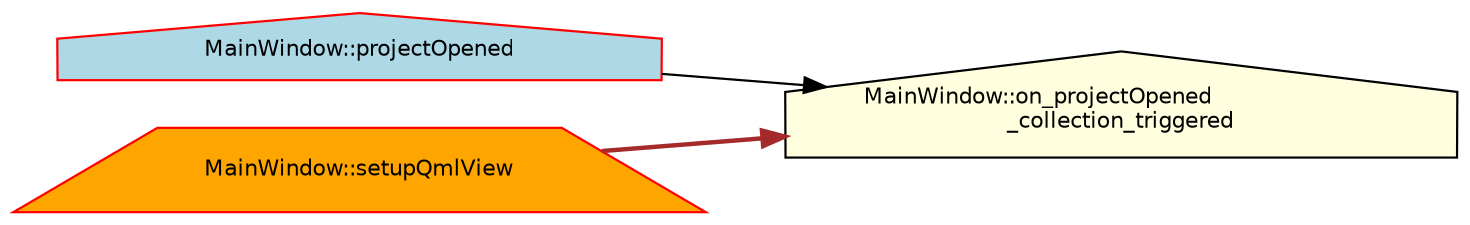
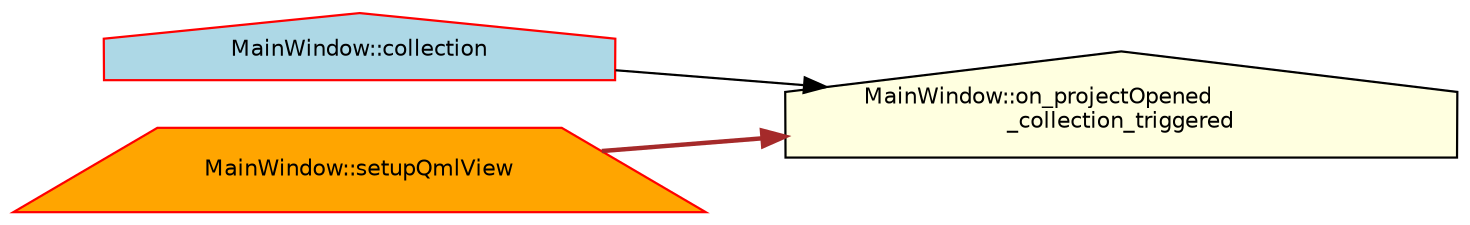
node "MainWindow::projectOpened": label "MainWindow::projectOpened" -> "MainWindow::collection"
